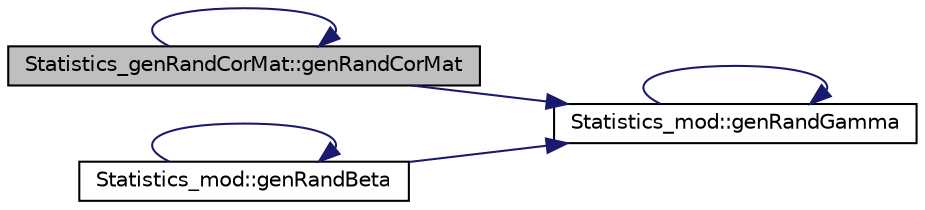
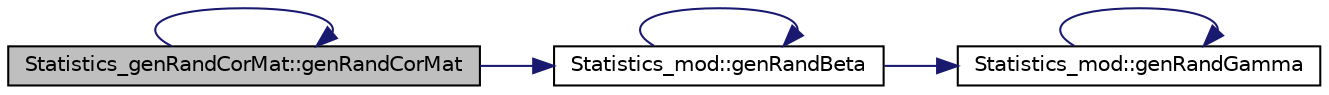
edge "Statistics_genRandCorMat::genRandCorMat" -> "Statistics_mod::genRandGamma": now "Statistics_genRandCorMat::genRandCorMat" -> "Statistics_mod::genRandBeta"
